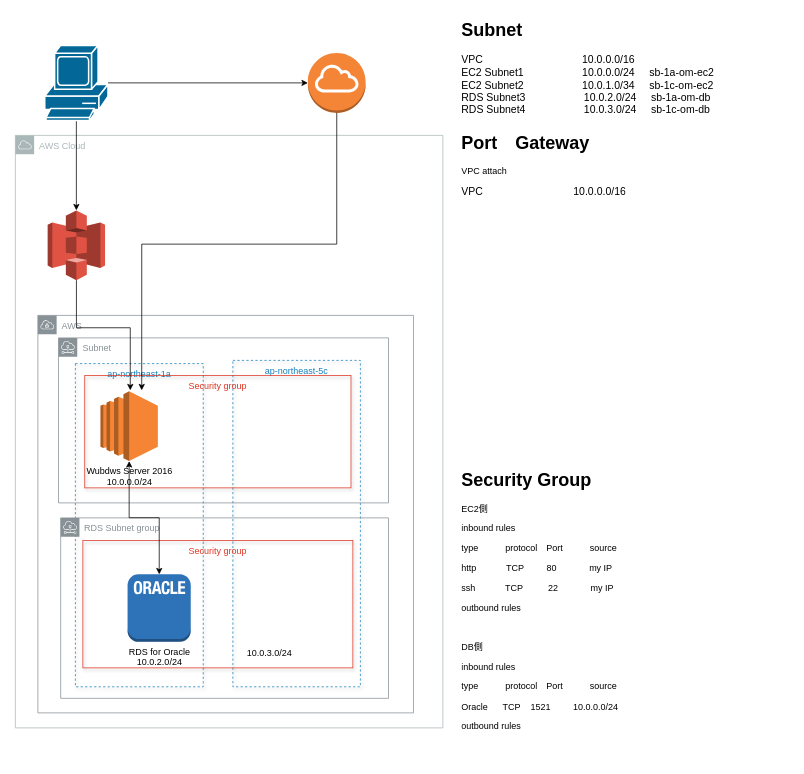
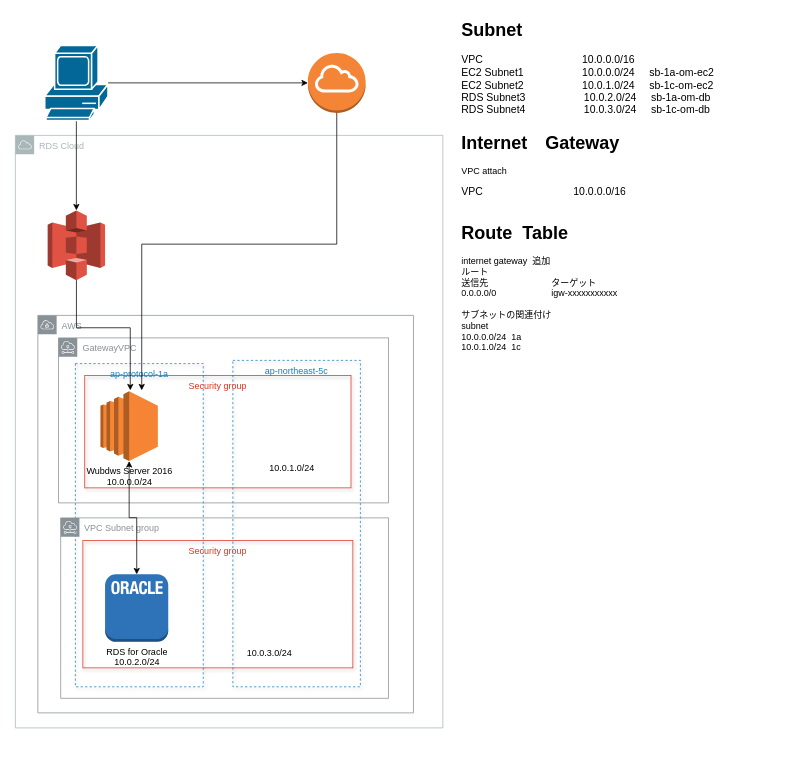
node "SubnetVPC 10.0.0.0/16 EC2 Subnet1 10.0.0.0/24 sb-1a-om-ec2 EC2 Subnet2 10.0.1.0/34 sb-1c-om-ec2 RDS Subnet3 10.0.2.0/24 sb-1a-om-db RDS Subnet4 10.0.3.0/24 sb-1c-om-db": label "SubnetVPC 10.0.0.0/16 EC2 Subnet1 10.0.0.0/24 sb-1a-om-ec2 EC2 Subnet2 10.0.1.0/34 sb-1c-om-ec2 RDS Subnet3 10.0.2.0/24 sb-1a-om-db RDS Subnet4 10.0.3.0/24 sb-1c-om-db" -> "SubnetVPC 10.0.0.0/16 EC2 Subnet1 10.0.0.0/24 sb-1a-om-ec2 EC2 Subnet2 10.0.1.0/24 sb-1c-om-ec2 RDS Subnet3 10.0.2.0/24 sb-1a-om-db RDS Subnet4 10.0.3.0/24 sb-1c-om-db"
node "Port GatewayVPC attach VPC 10.0.0.0/16": label "Port GatewayVPC attach VPC 10.0.0.0/16" -> "Internet GatewayVPC attach VPC 10.0.0.0/16"
node "AWS Cloud": label "AWS Cloud" -> "RDS Cloud"
node "Route Table internet gateway 追加 ルート 送信先 ターゲット 0.0.0.0/0 igw-xxxxxxxxxxx サブネットの関連付け subnet 10.0.0.0/24 1a 10.0.1.0/24 1c": added
node "Subnet": label "Subnet" -> "GatewayVPC"
node "ap-northeast-1a": label "ap-northeast-1a" -> "ap-protocol-1a"
node "10.0.1.0/24": added
node "RDS Subnet group": label "RDS Subnet group" -> "VPC Subnet group"
node "RDS for Oracle 10.0.2.0/24": moved (159, 608) -> (137, 608)
node "Security GroupEC2側 inbound rules type protocol Port source http TCP 80 my IP ssh TCP 22 my IP outbound rules DB側 inbound rules type protocol Port source Oracle TCP 1521 10.0.0.0/24 outbound rules": removed
